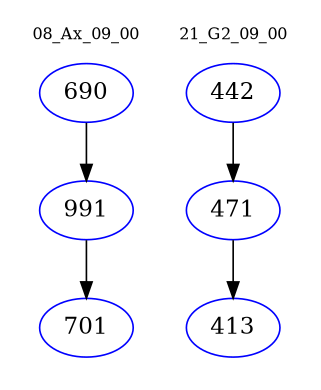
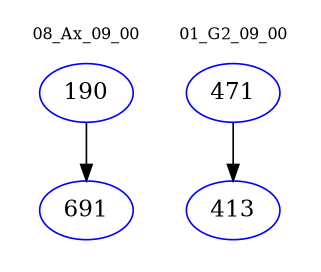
cluster "21_G2_09_00": label "21_G2_09_00" -> "01_G2_09_00"
node "690": label "690" -> "190"
node "442": removed
node "991": label "991" -> "691"
node "701": removed
